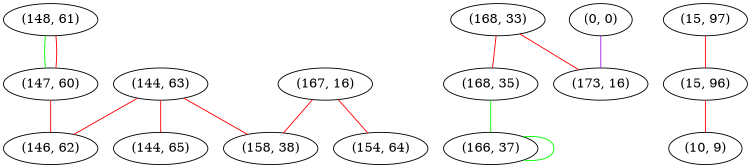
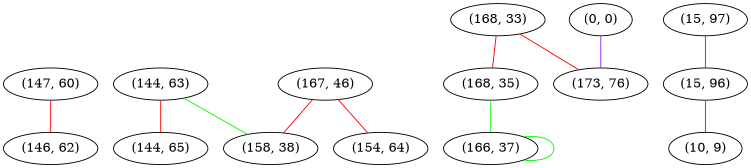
node "(148, 61)": removed
node "(167, 16)": label "(167, 16)" -> "(167, 46)"
node "(173, 16)": label "(173, 16)" -> "(173, 76)"
edge "(144, 63)" -- "(146, 62)": removed
edge "(144, 63)" -- "(158, 38)": color red -> green
